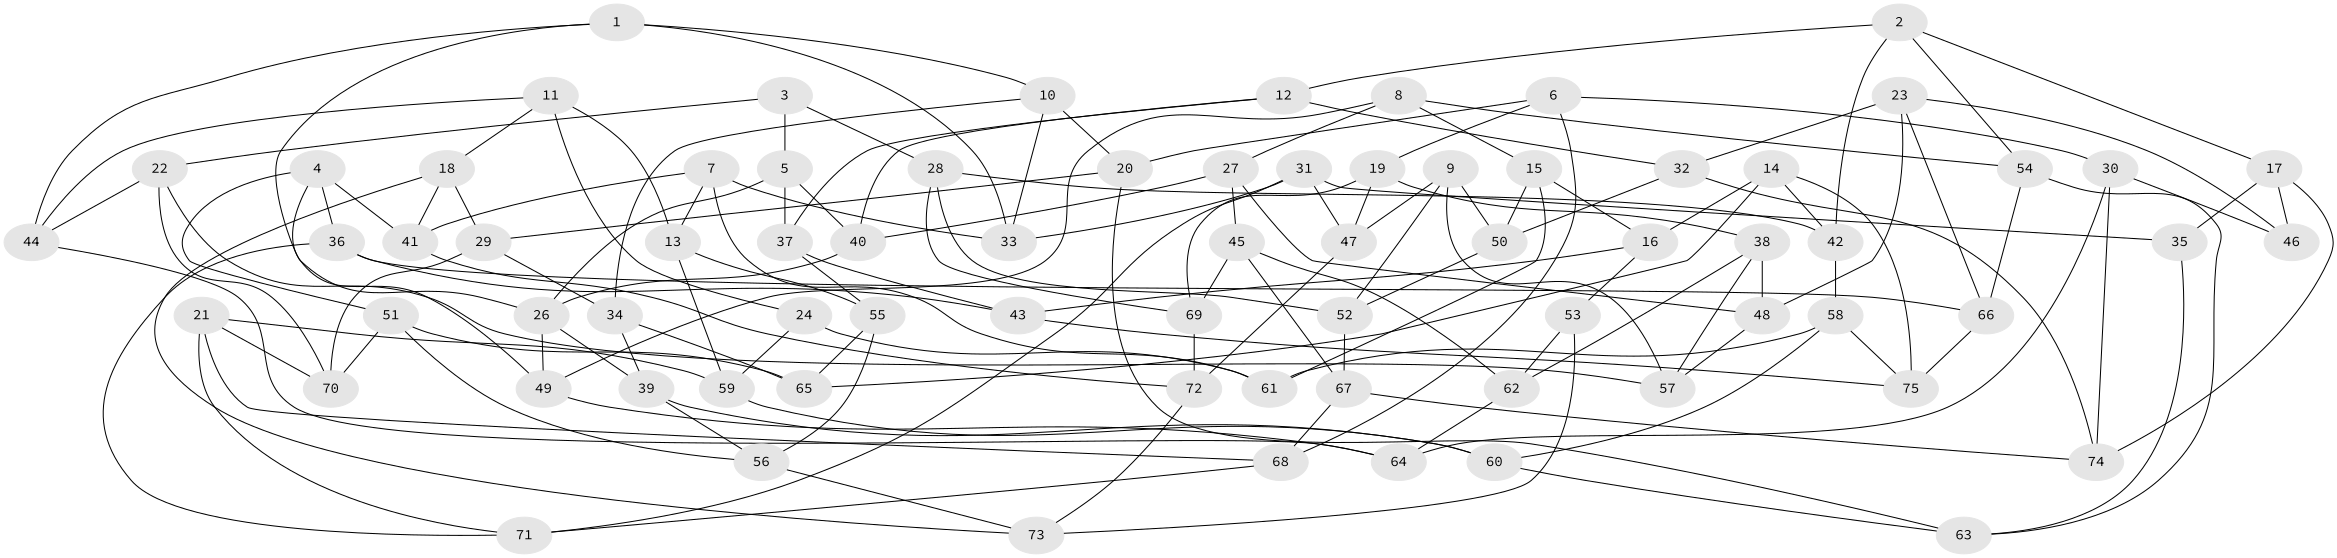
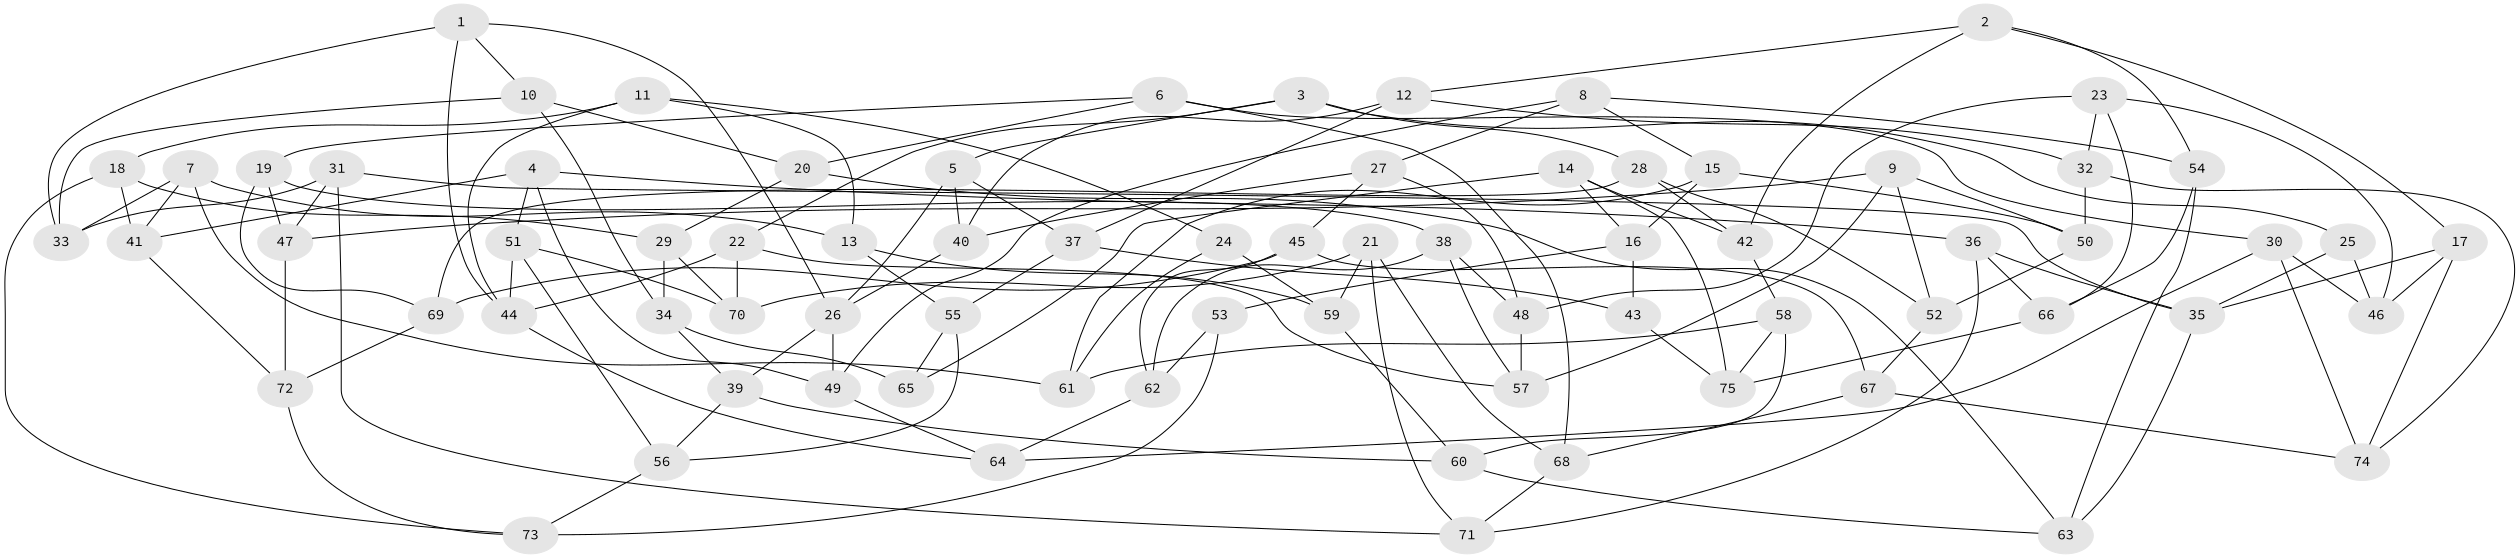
node "25": added
edge "36" -- "43": now "36" -- "35"
edge "51" -- "65": now "51" -- "44"
